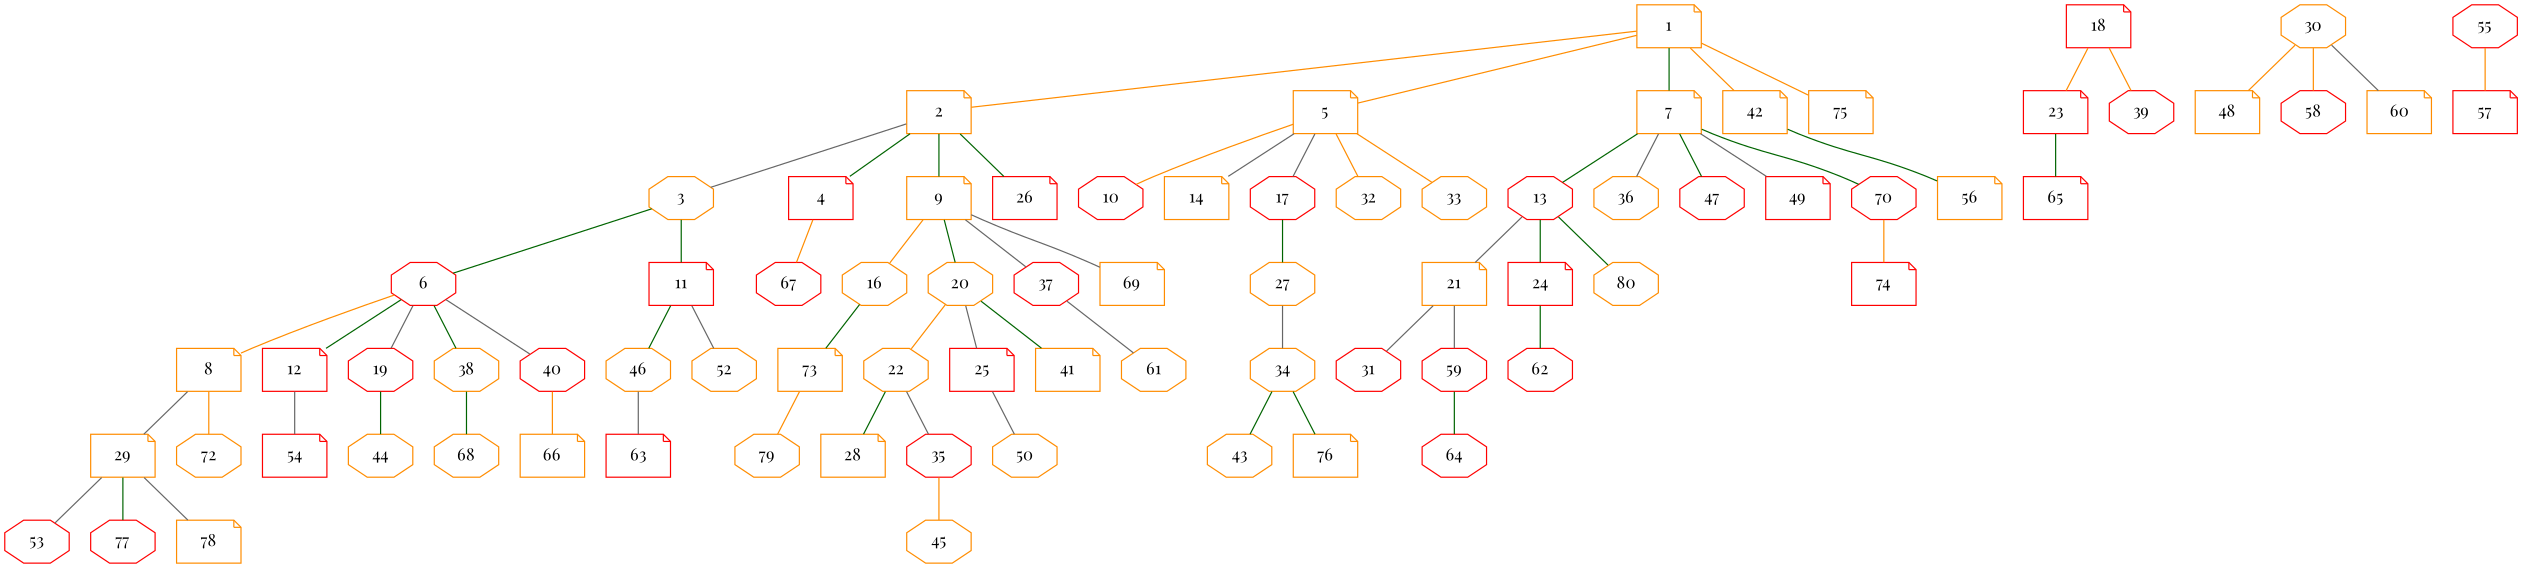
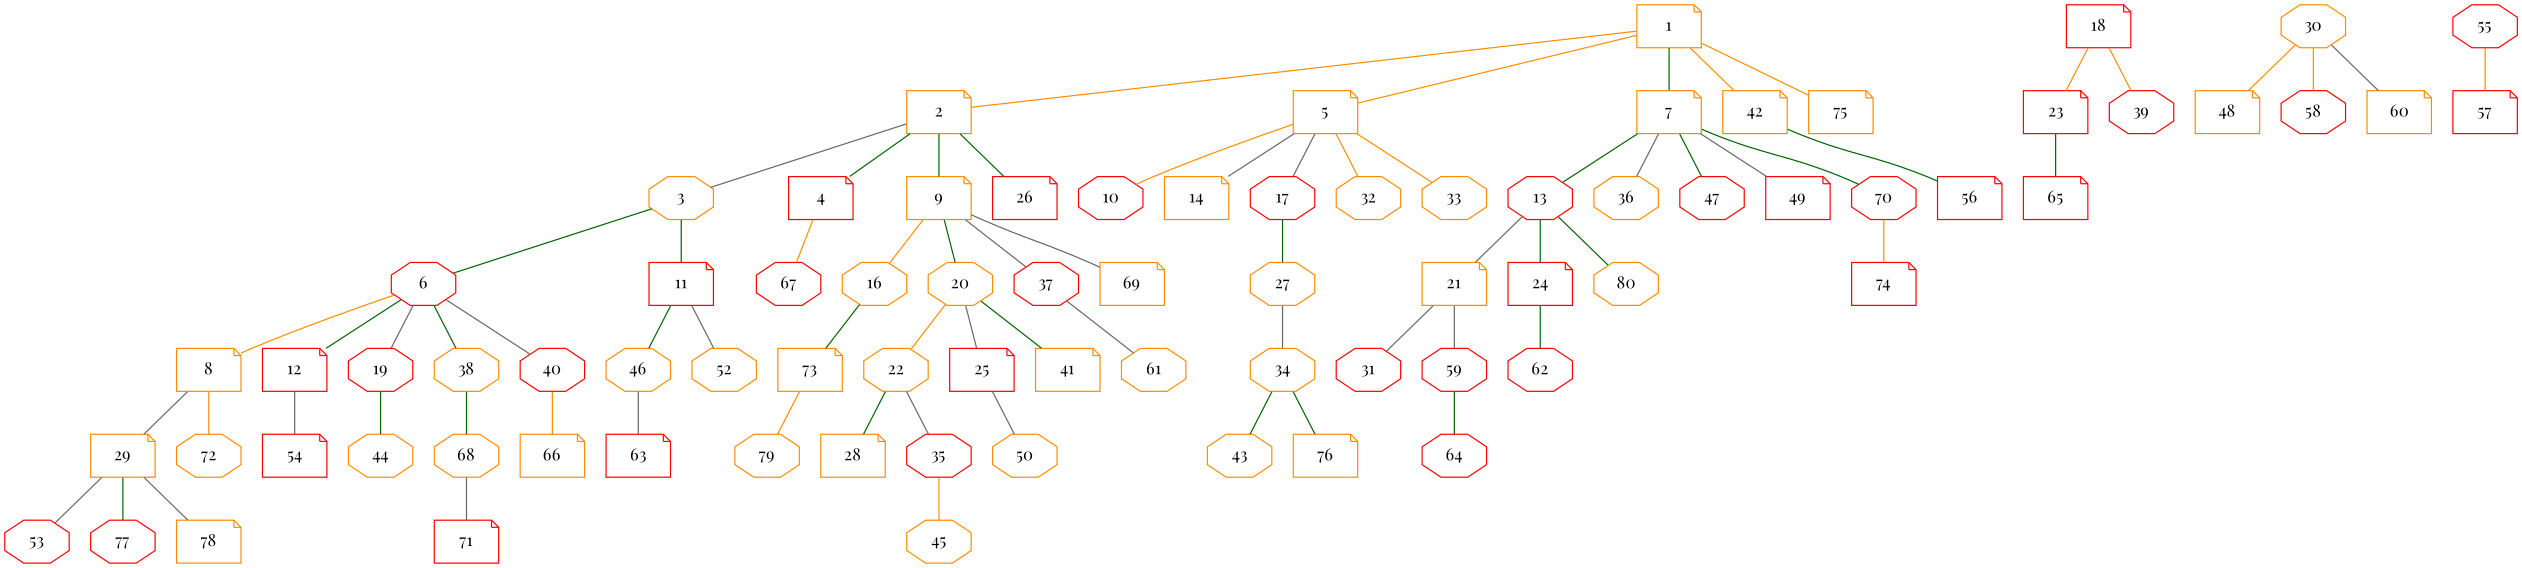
node "56": color darkorange -> red
node "71": added
